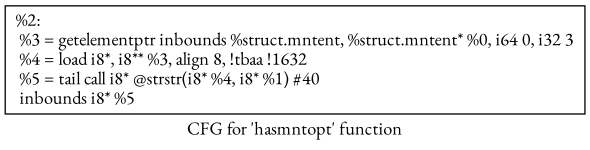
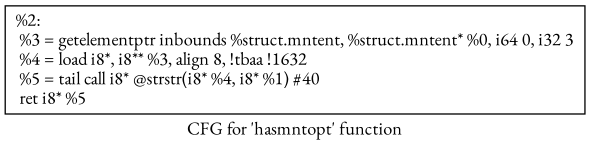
node "%2:": text "inbounds i8* %5" -> "ret i8* %5"
